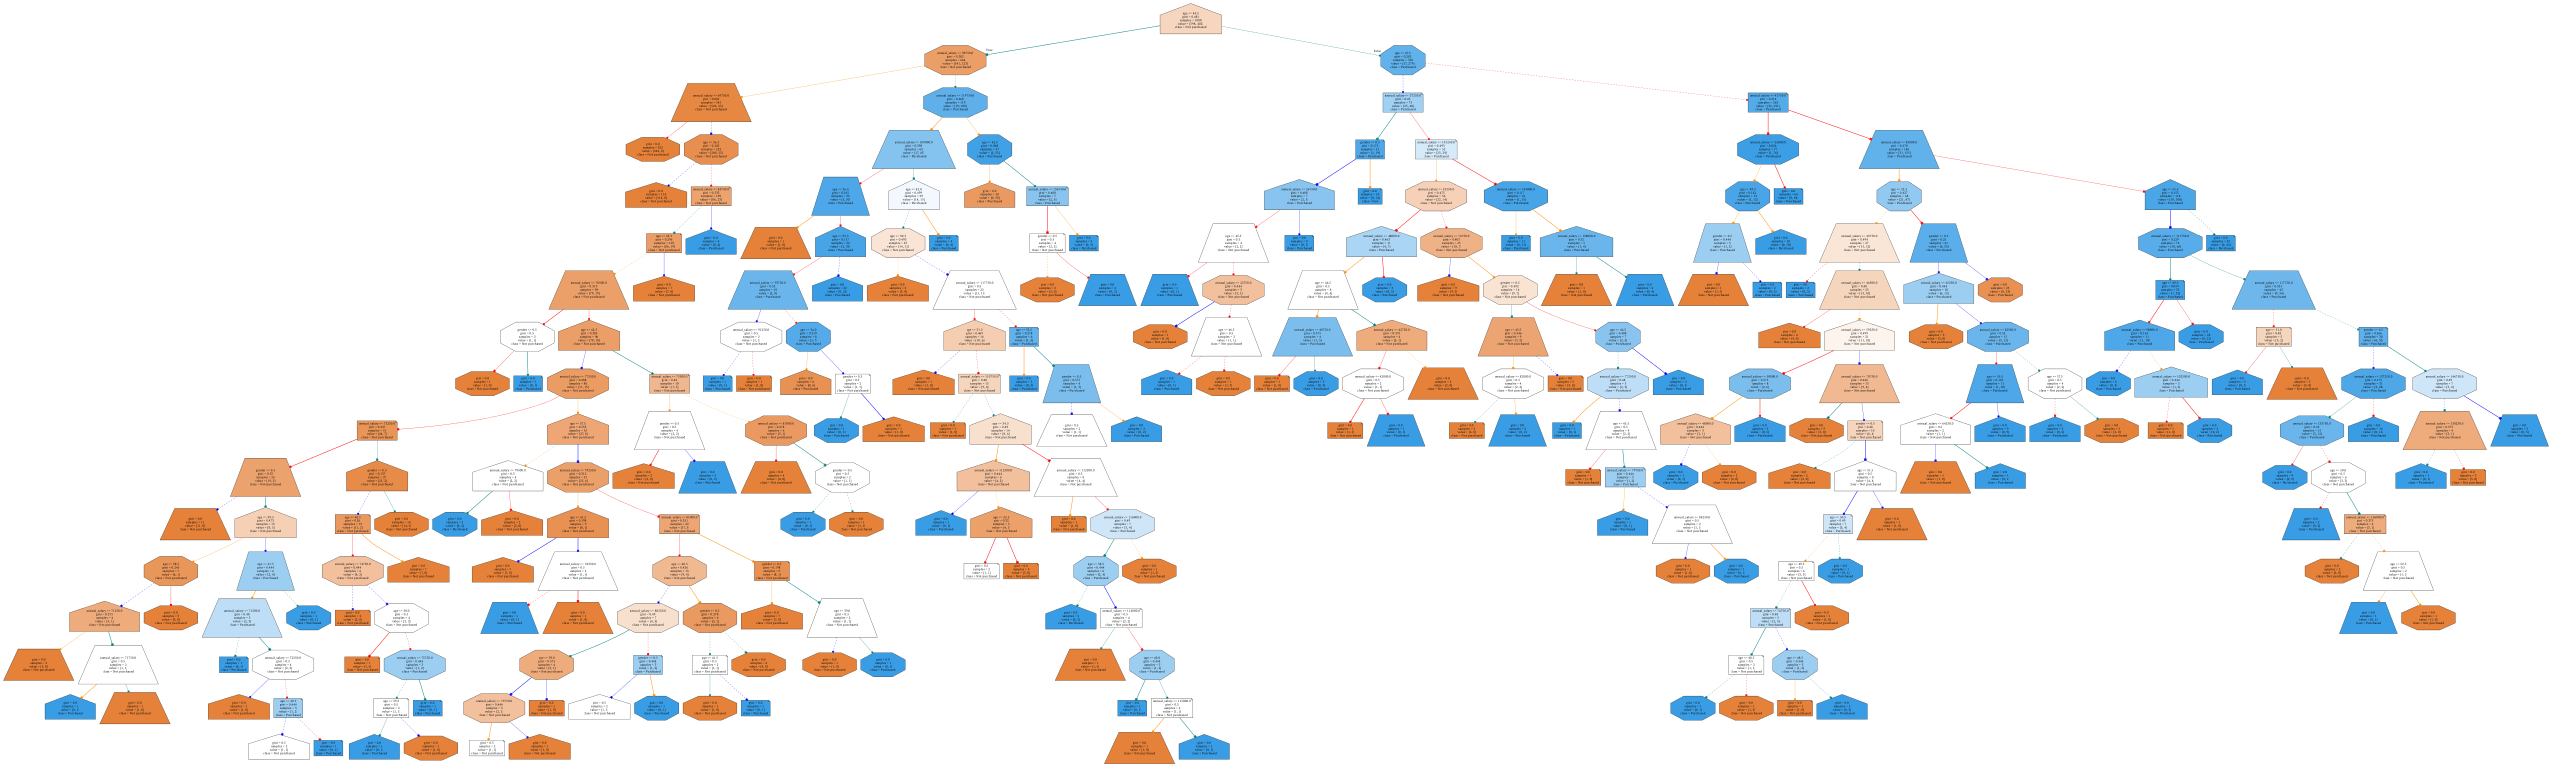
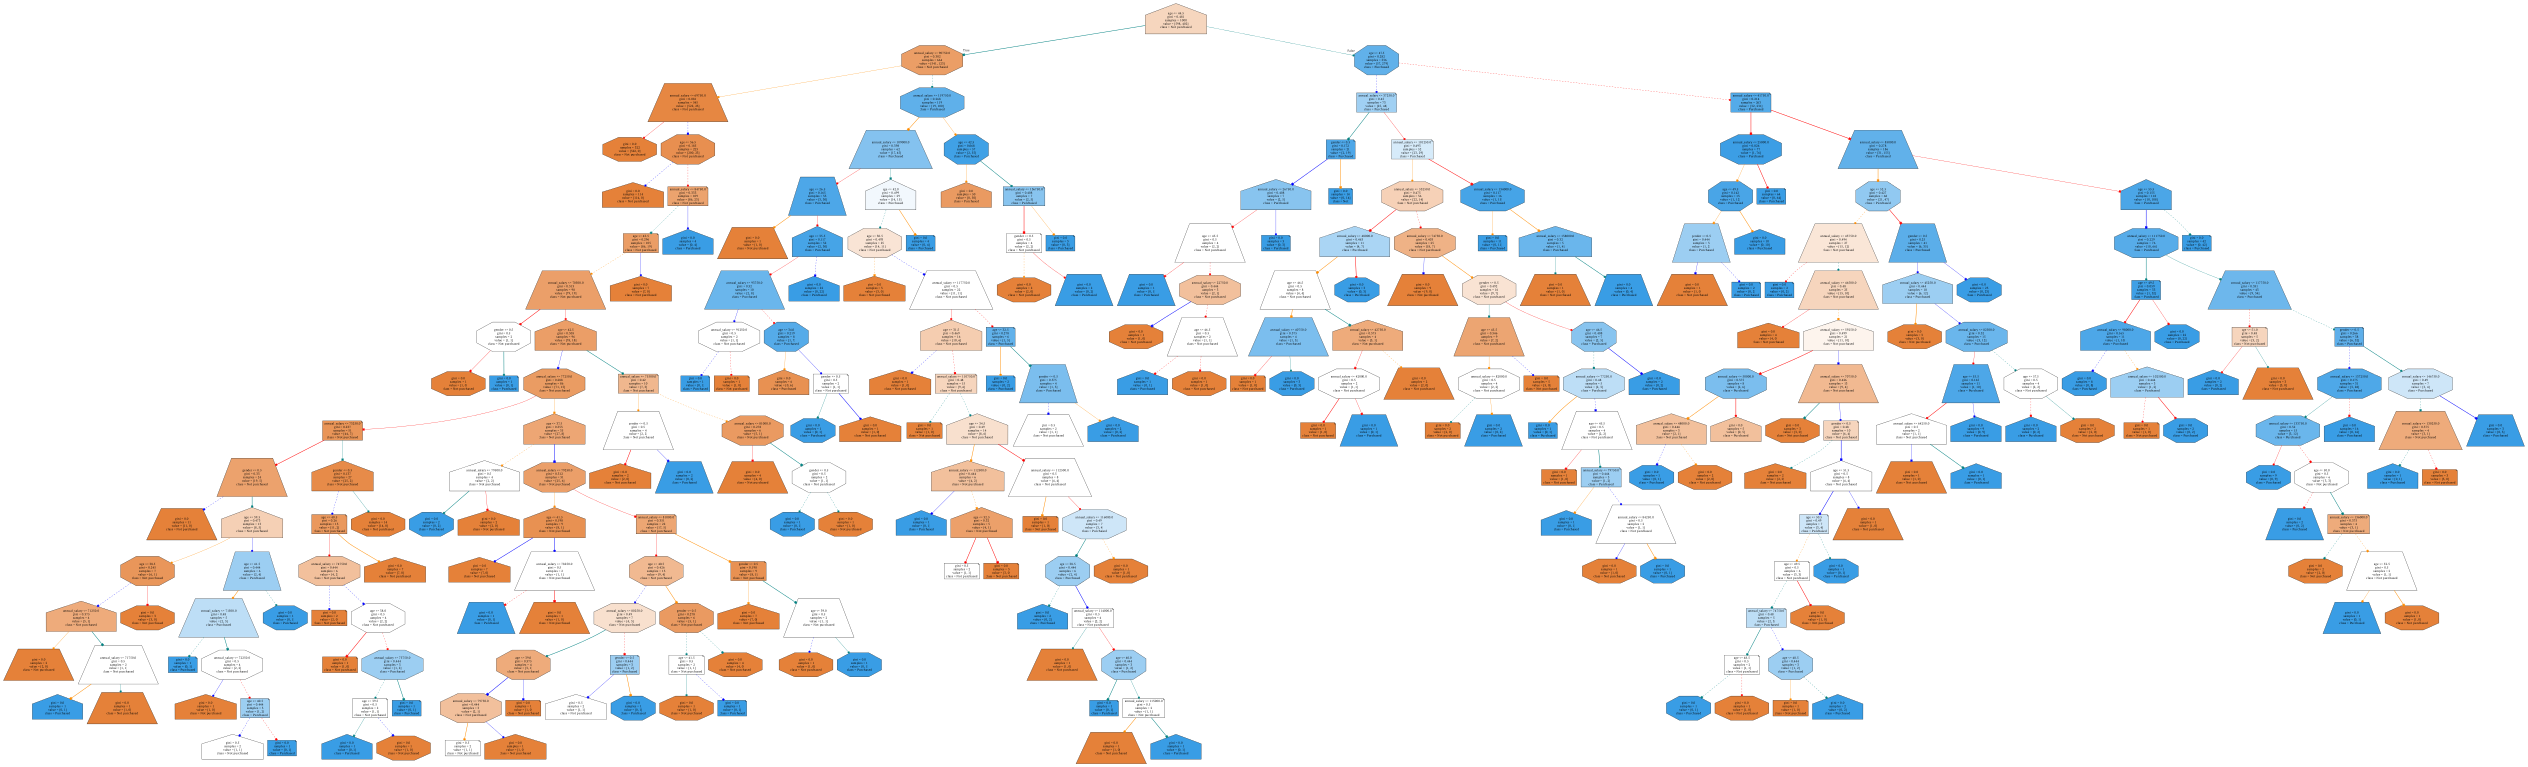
node "gini = 0.0 samples = 9 value = [9, 0] class = Not purchased": shape house -> trapezium
node "gini = 0.0 samples = 23 value = [0, 23] class = Purchased": fillcolor #e89152 -> #399de5
node "gini = 0.0 samples = 5 value = [0, 5] class = Purchased": fillcolor #399de5 -> #f2c09c
